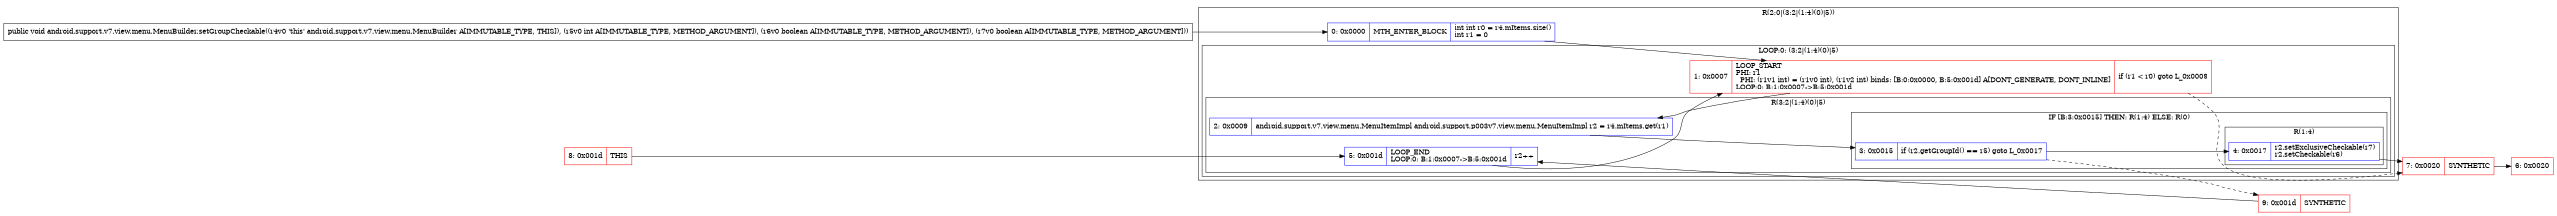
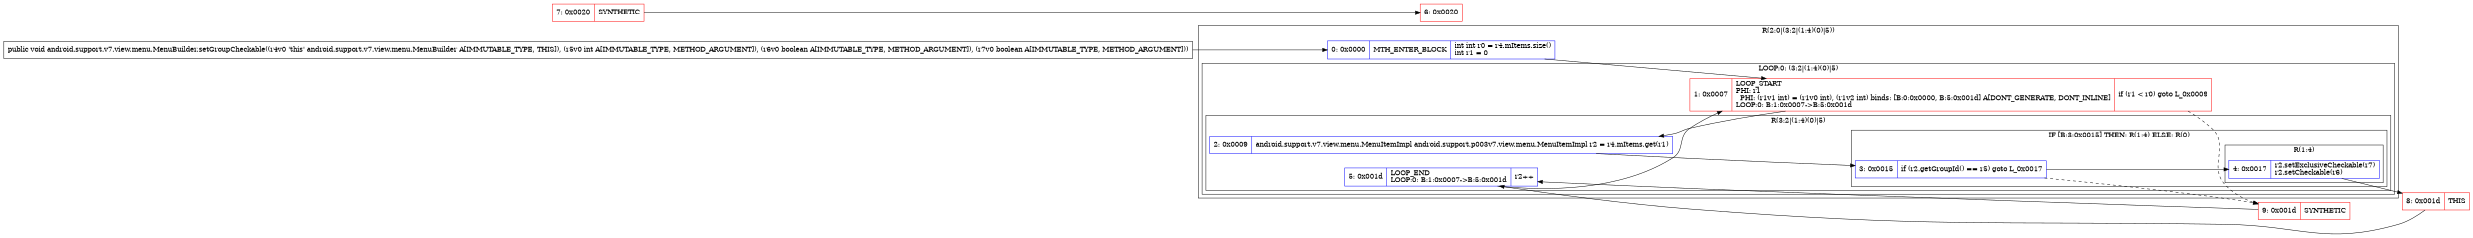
edge "1: 0x0007" -> "7: 0x0020": now "1: 0x0007" -> "9: 0x001d"
edge "4: 0x0017" -> "7: 0x0020": now "4: 0x0017" -> "8: 0x001d"
